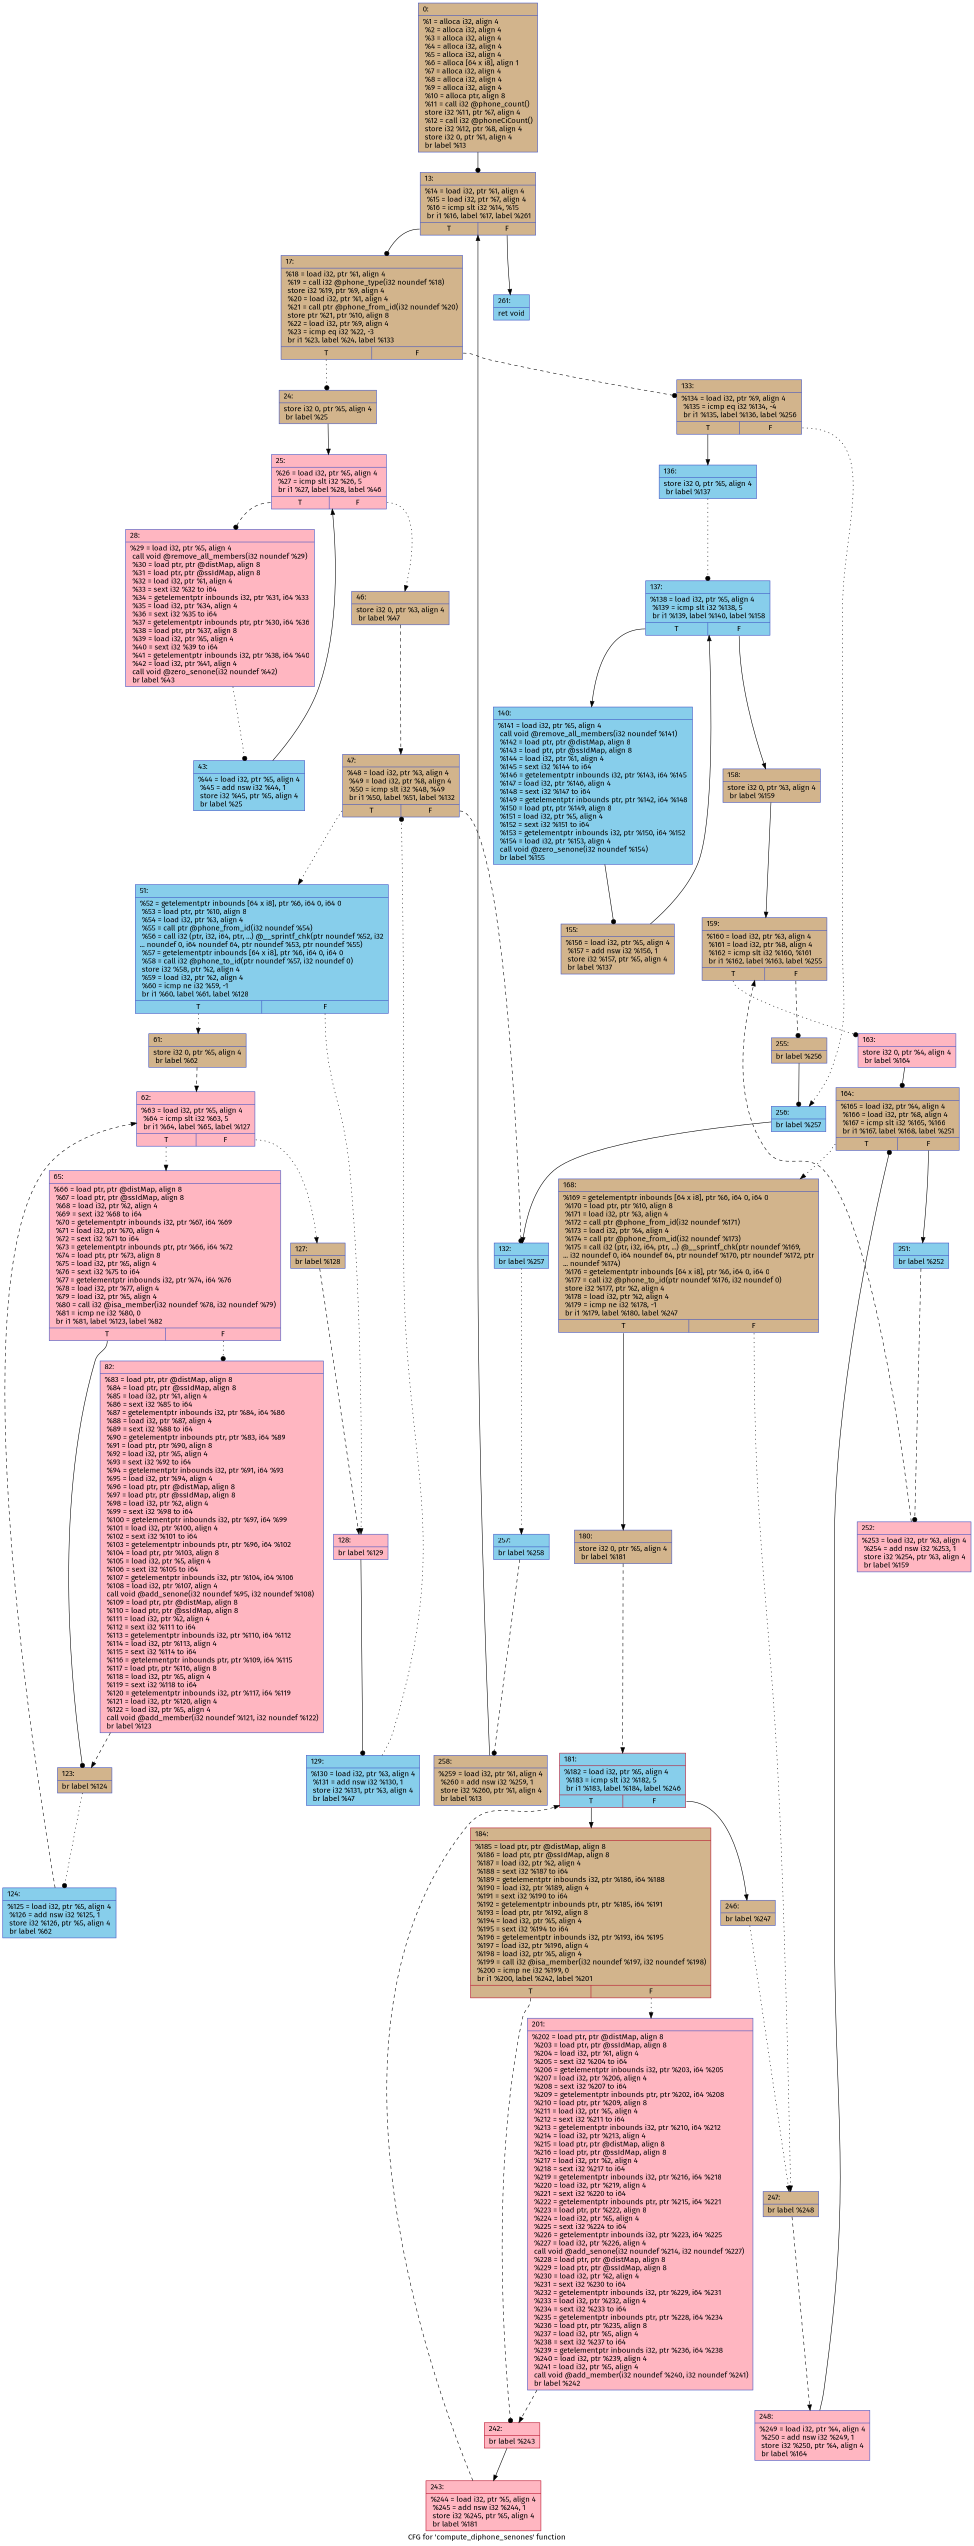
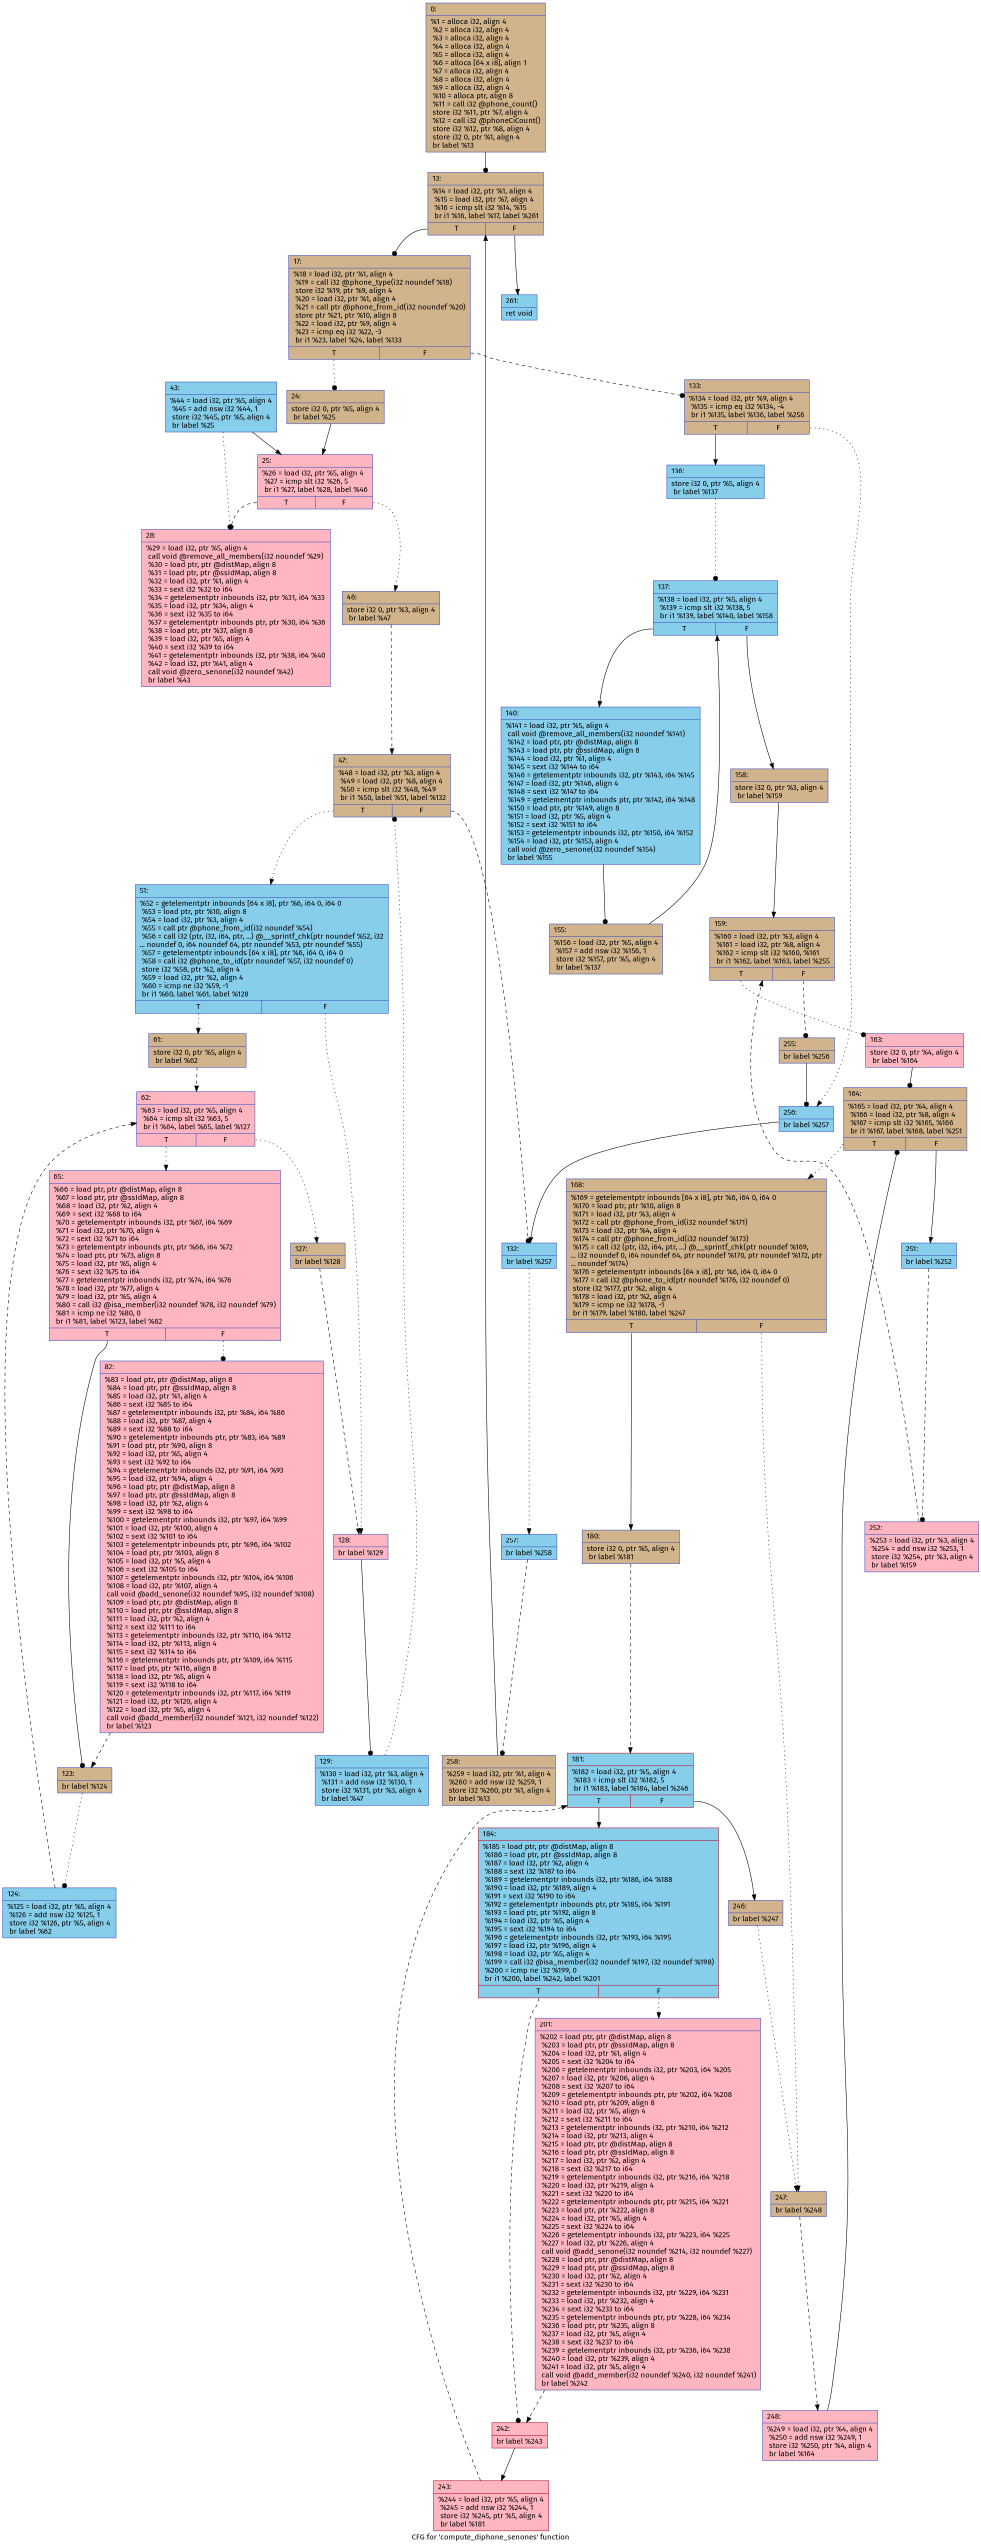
edge "28:" -> "43:": reversed
node "184:": fillcolor tan -> skyblue
